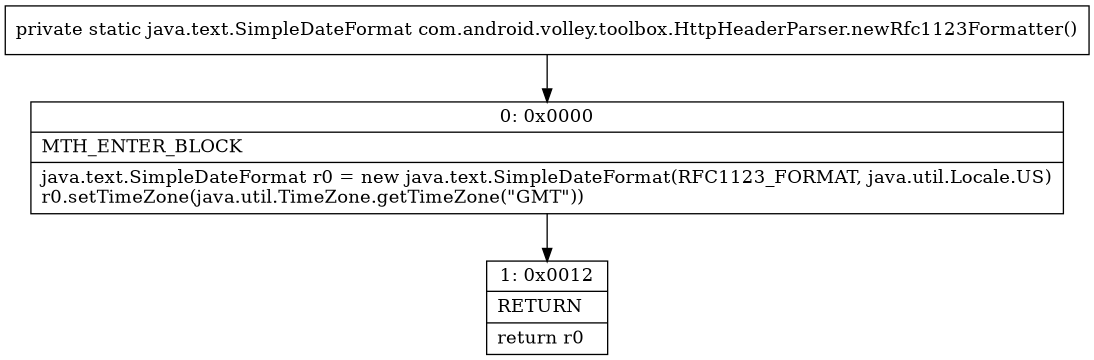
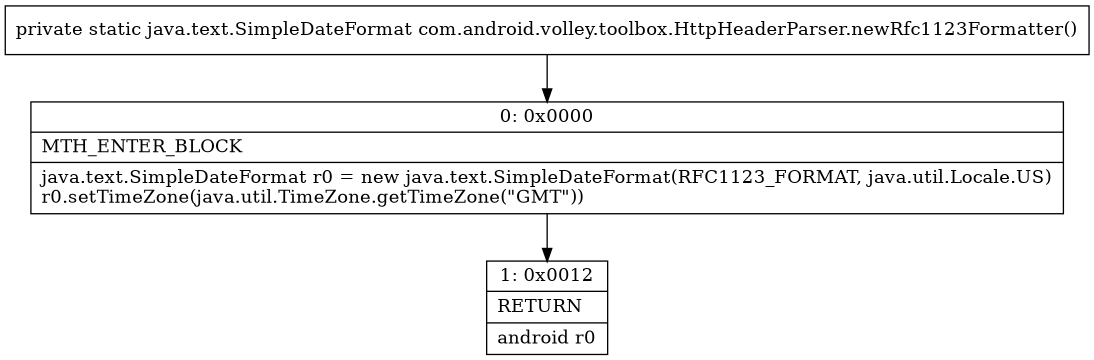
node "1: 0x0012": text "return r0" -> "android r0"
